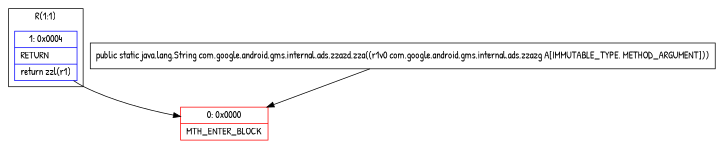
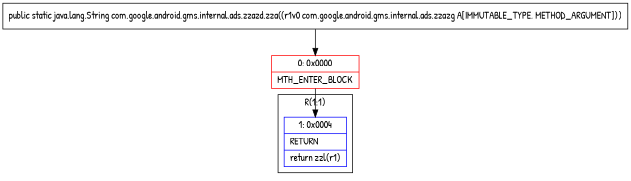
edge "1: 0x0004" -> "0: 0x0000": reversed
